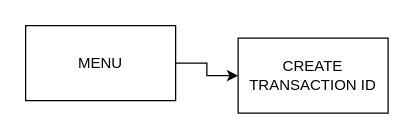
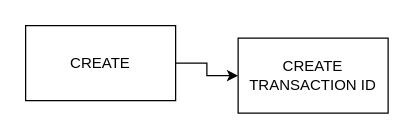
node "MENU": label "MENU" -> "CREATE"
